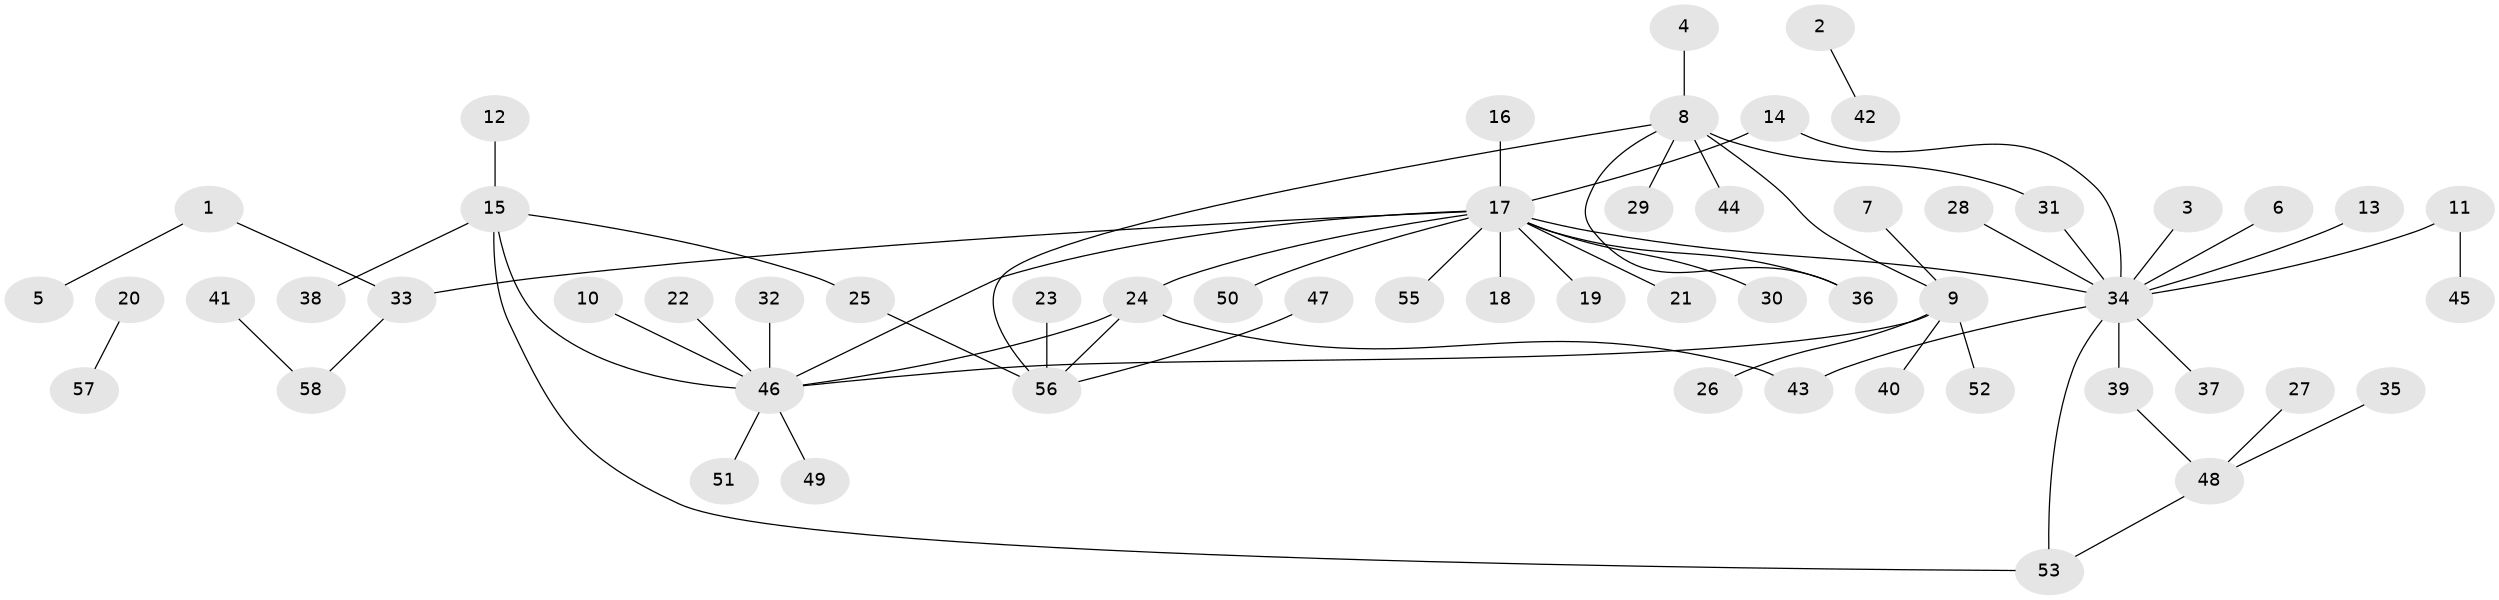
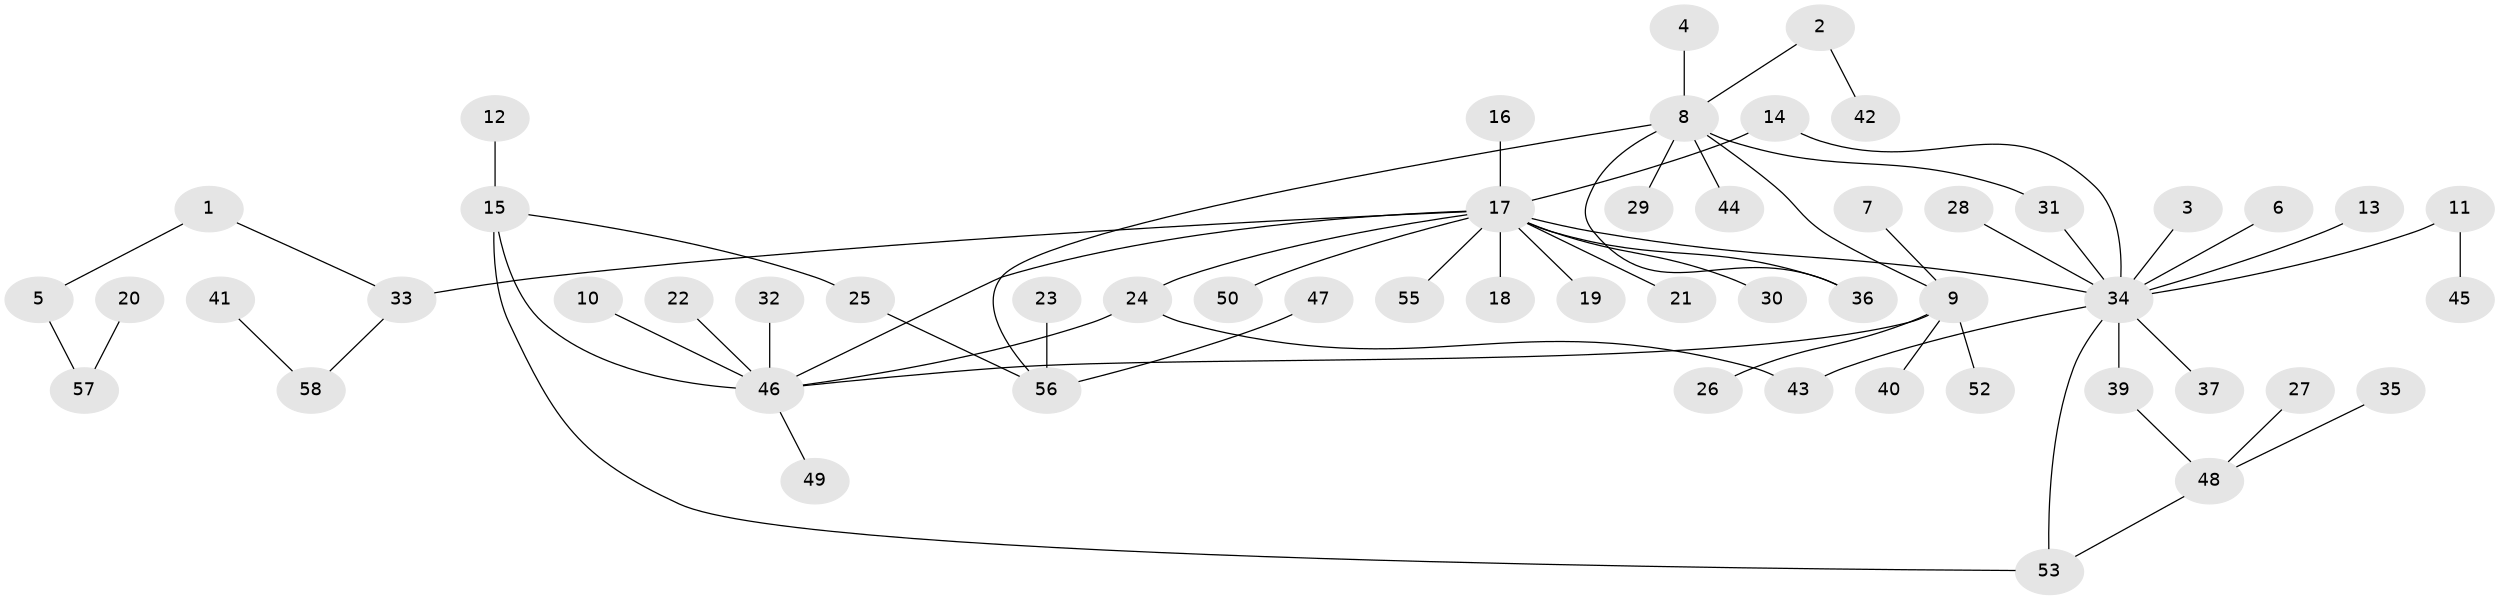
edge "2" -- "8": added
node "38": removed
edge "5" -- "57": added
edge "24" -- "56": removed
node "51": removed
